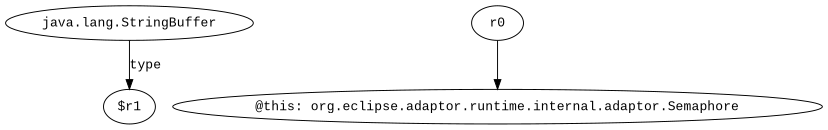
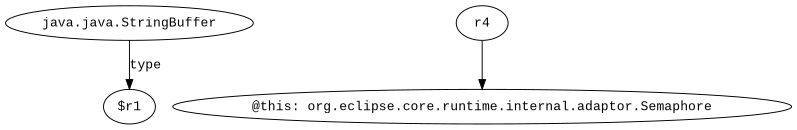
node "java.lang.StringBuffer": label "java.lang.StringBuffer" -> "java.java.StringBuffer"
node "r0": label "r0" -> "r4"
node "@this: org.eclipse.adaptor.runtime.internal.adaptor.Semaphore": label "@this: org.eclipse.adaptor.runtime.internal.adaptor.Semaphore" -> "@this: org.eclipse.core.runtime.internal.adaptor.Semaphore"
